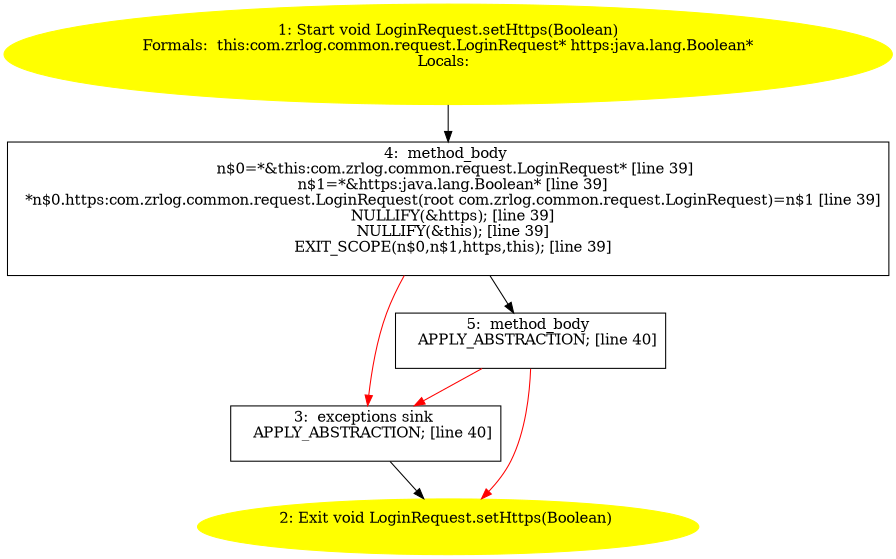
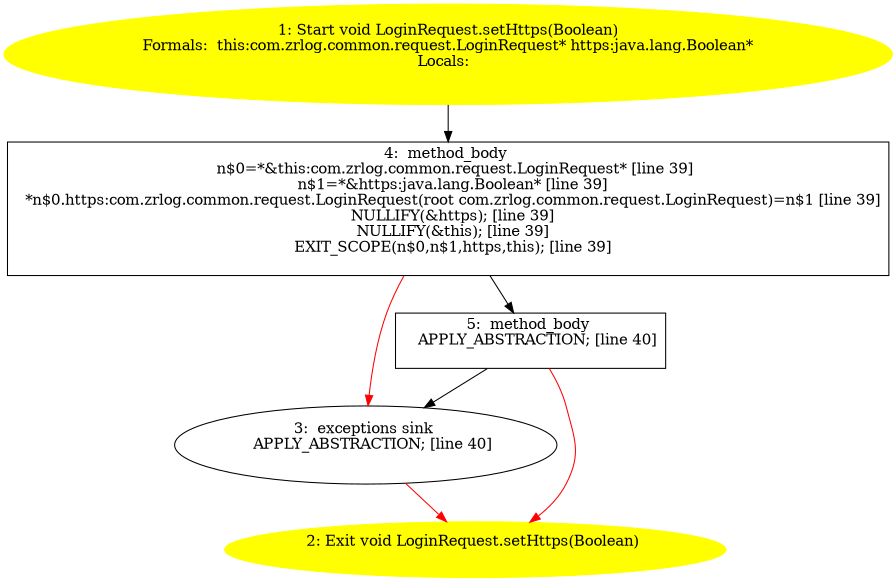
edge "5:  method_body APPLY_ABSTRACTION; [line 40]" -> "3:  exceptions sink APPLY_ABSTRACTION; [line 40]": color red -> black
node "3:  exceptions sink APPLY_ABSTRACTION; [line 40]": shape box -> ellipse
edge "3:  exceptions sink APPLY_ABSTRACTION; [line 40]" -> "2: Exit void LoginRequest.setHttps(Boolean)": color black -> red
